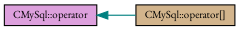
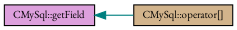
node "CMySql::operator": label "CMySql::operator" -> "CMySql::getField"
